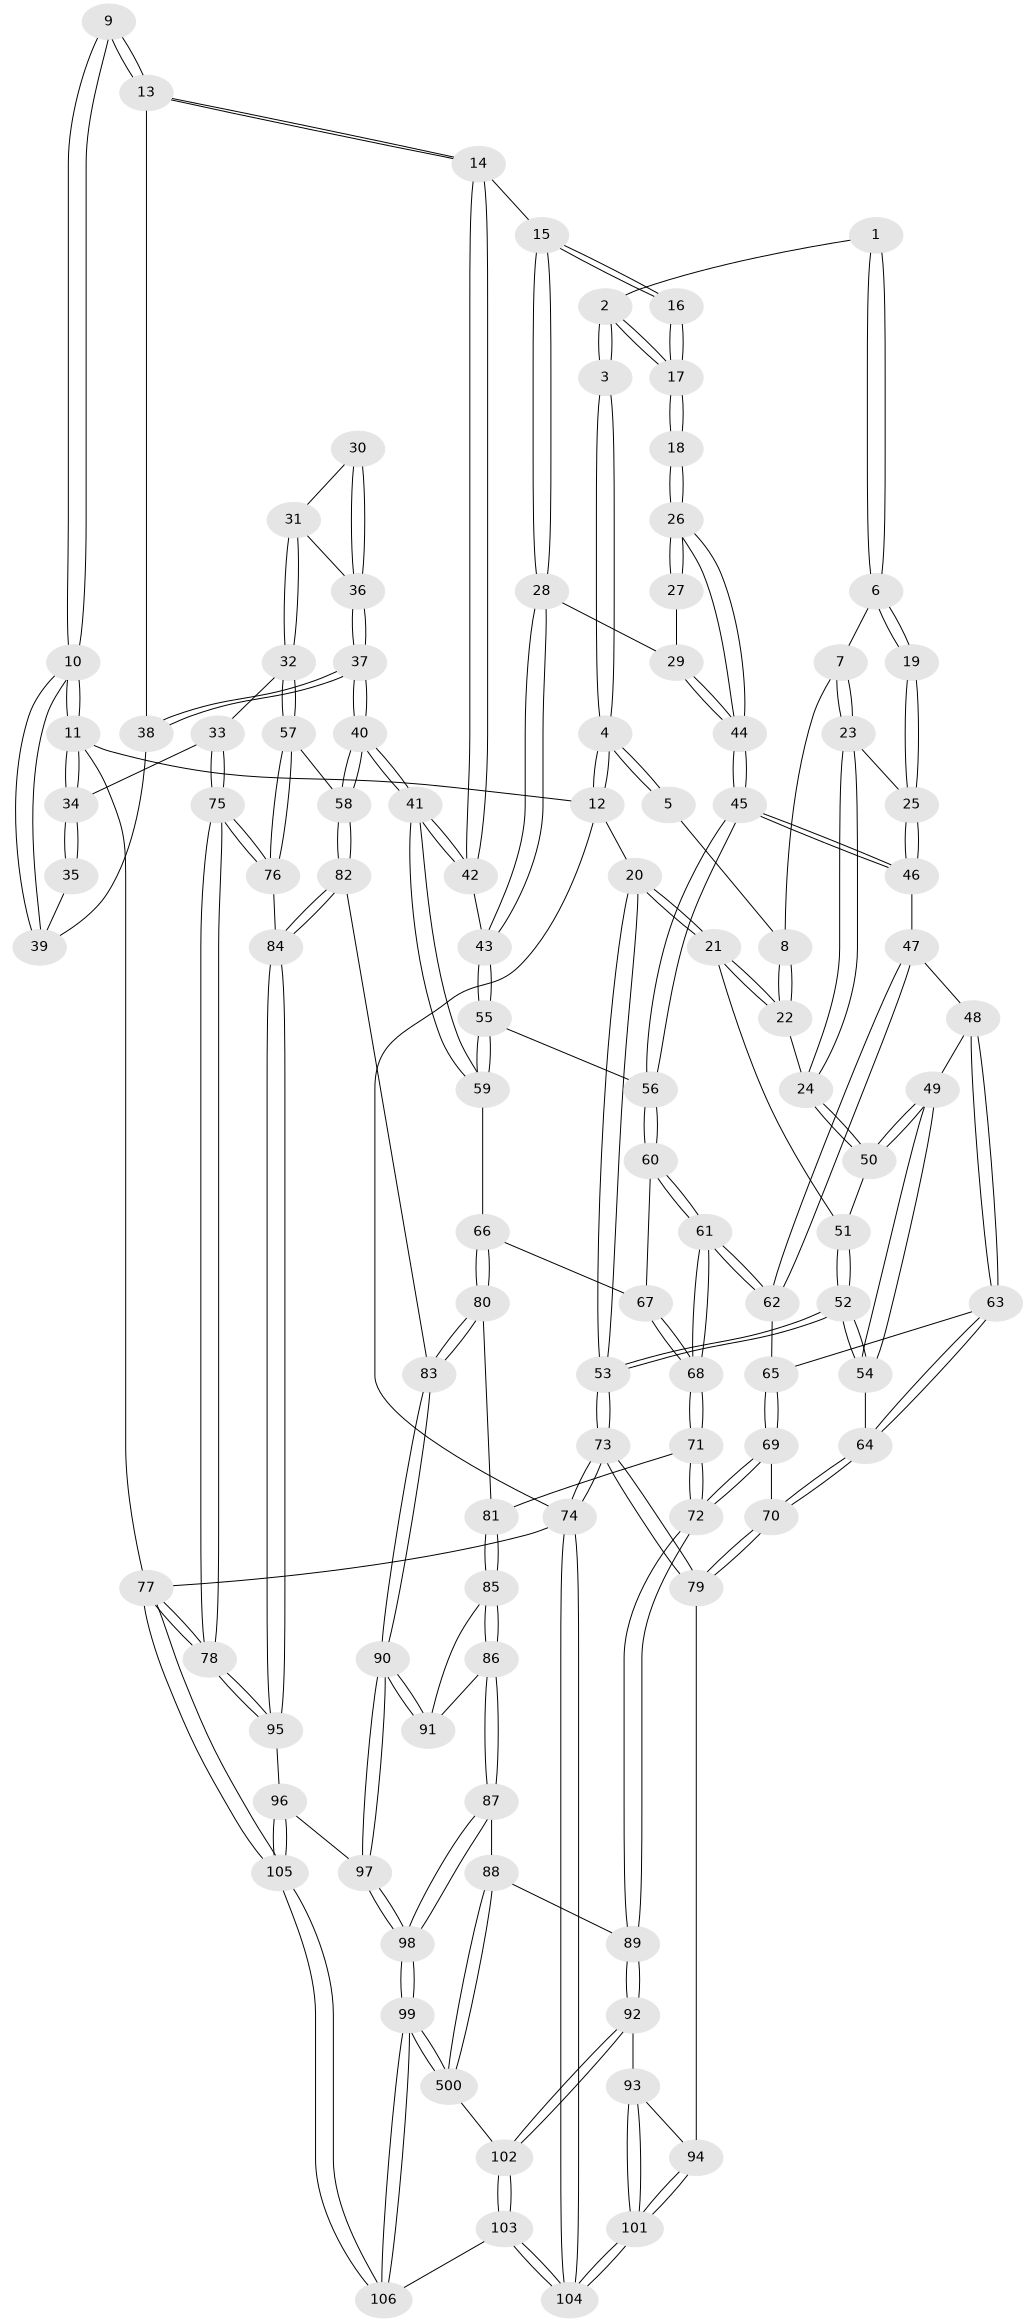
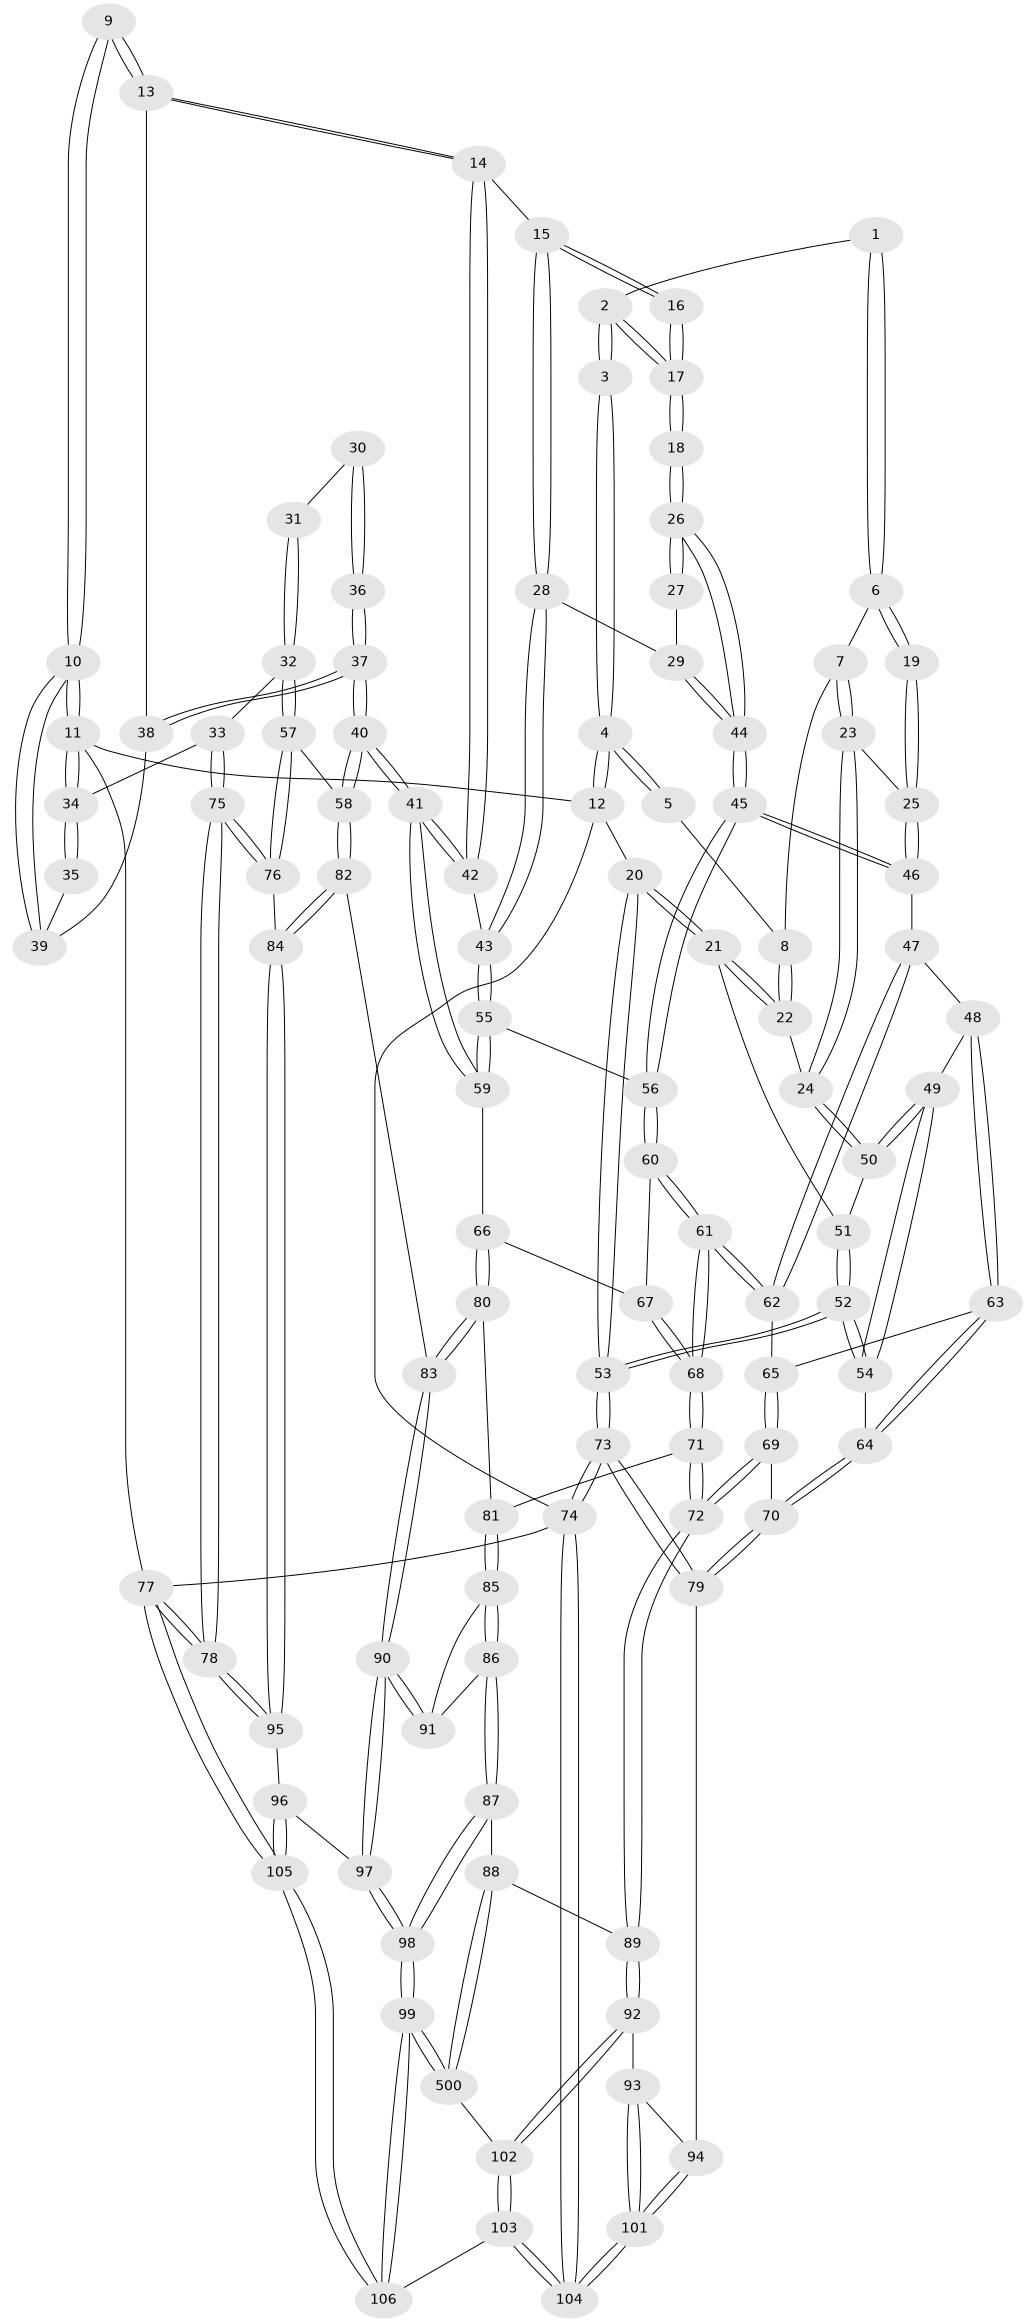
edge "31" -- "36": removed
